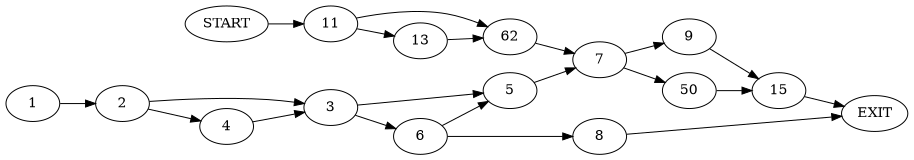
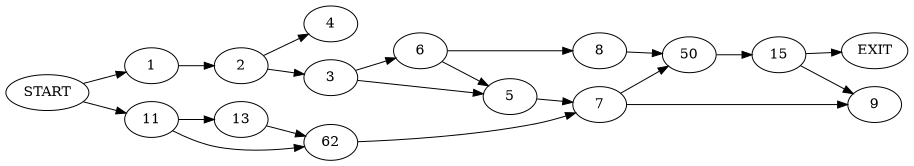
edge "9" -> "15": reversed
edge "START" -> "1": added
edge "4" -> "3": removed
edge "8" -> "EXIT": now "8" -> "50"
